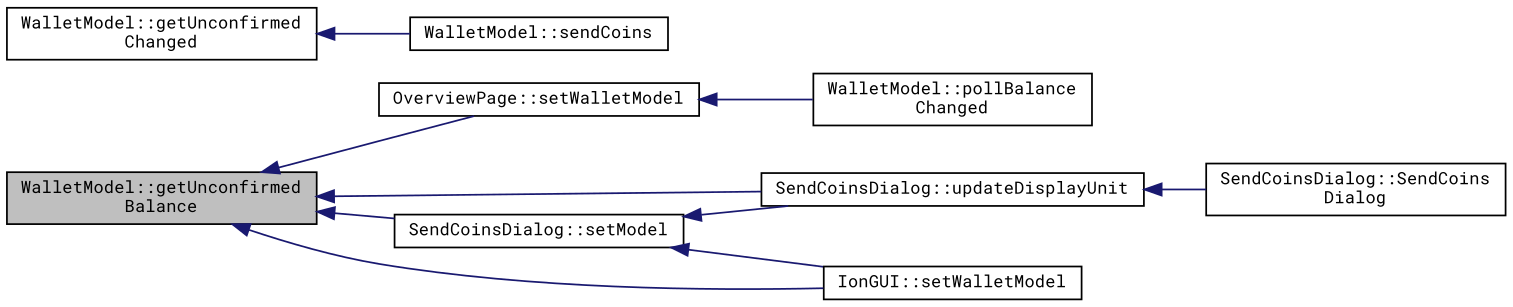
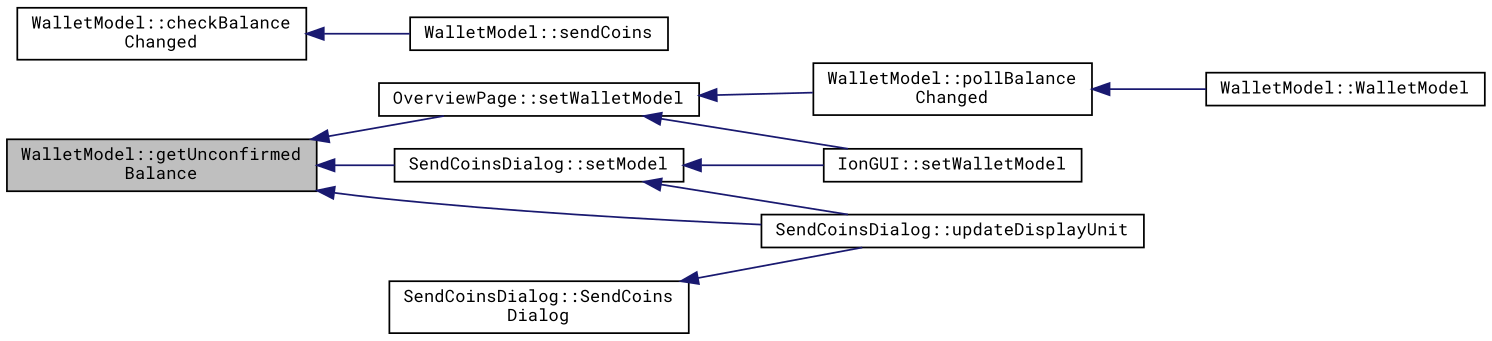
node "WalletModel::getUnconfirmed Changed": label "WalletModel::getUnconfirmed Changed" -> "WalletModel::checkBalance Changed"
node "WalletModel::WalletModel": added
edge "SendCoinsDialog::SendCoins Dialog" -> "SendCoinsDialog::updateDisplayUnit": reversed
edge "IonGUI::setWalletModel" -> "WalletModel::getUnconfirmed Balance": now "IonGUI::setWalletModel" -> "OverviewPage::setWalletModel"
